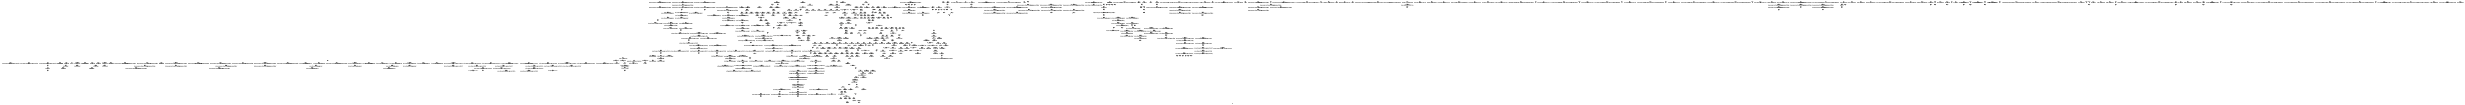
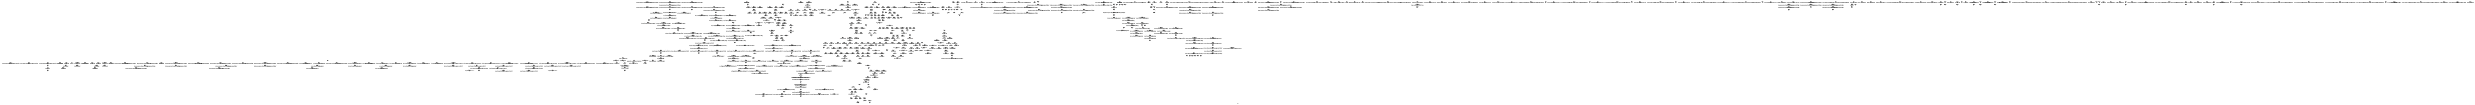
node "NodeID: 706": added
